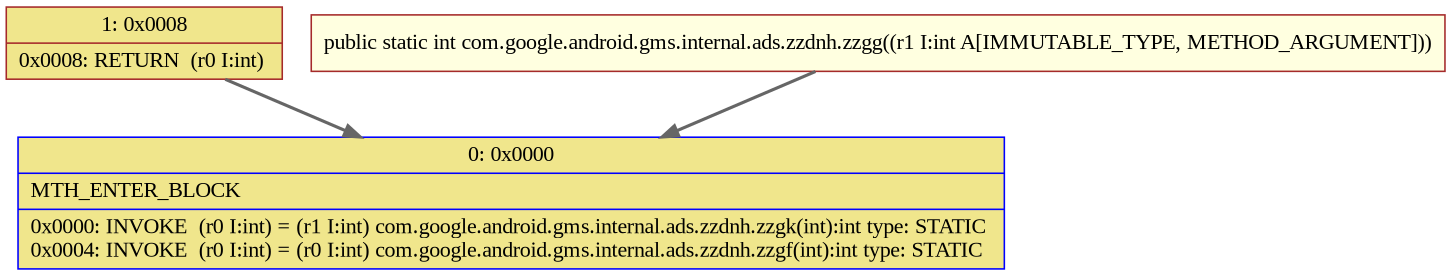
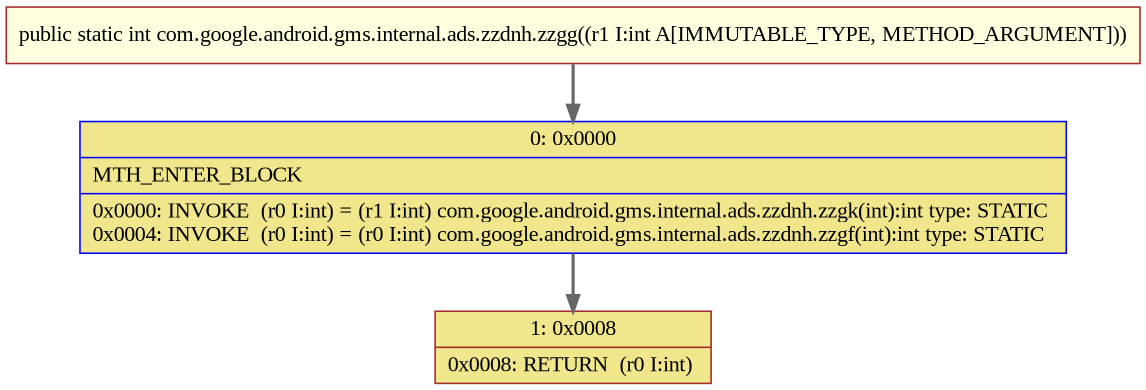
edge "1: 0x0008" -> "0: 0x0000": reversed
